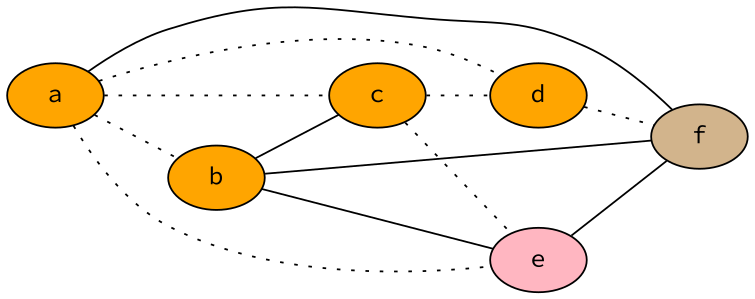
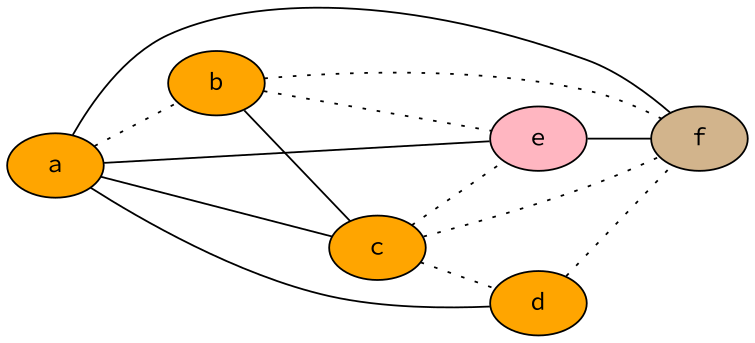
edge "a" -- "d": style dotted -> solid
edge "a" -- "c": style dotted -> solid
edge "f" -- "b": style solid -> dotted
edge "f" -- "c": added
edge "b" -- "e": style solid -> dotted
edge "a" -- "e": style dotted -> solid
